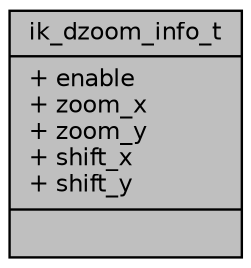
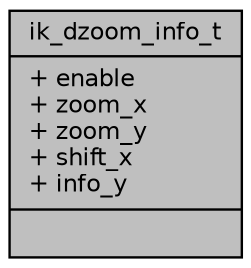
node "ik_dzoom_info_t": text "+ shift_y" -> "+ info_y"
